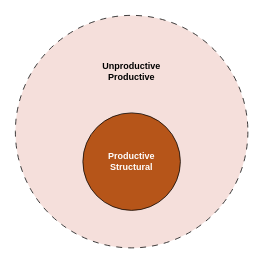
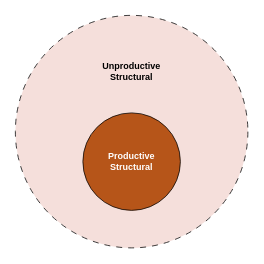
node "Unproductive Productive": label "Unproductive Productive" -> "Unproductive Structural"
